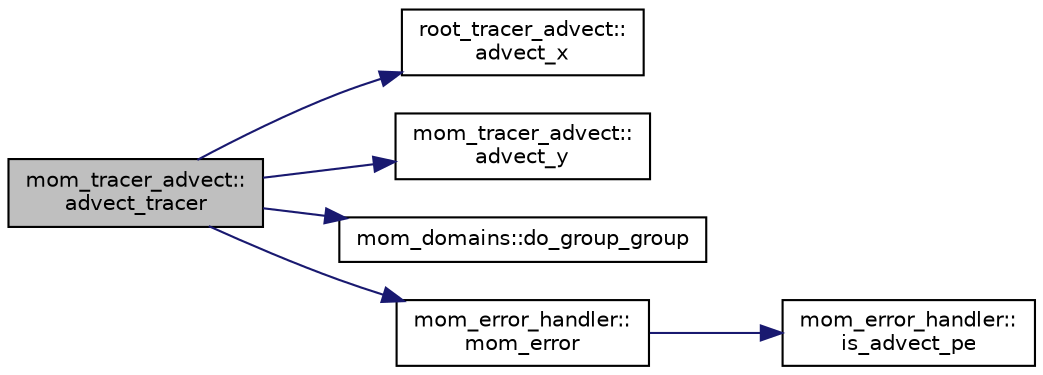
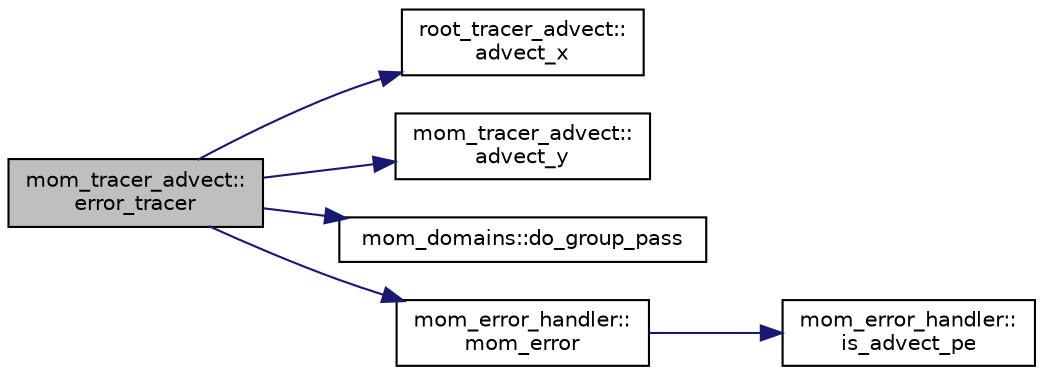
node "mom_tracer_advect:: advect_tracer": label "mom_tracer_advect:: advect_tracer" -> "mom_tracer_advect:: error_tracer"
node "mom_domains::do_group_group": label "mom_domains::do_group_group" -> "mom_domains::do_group_pass"
